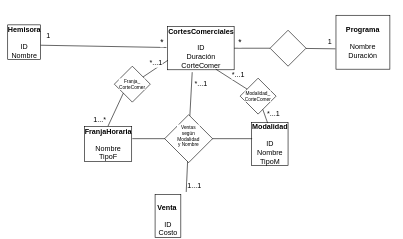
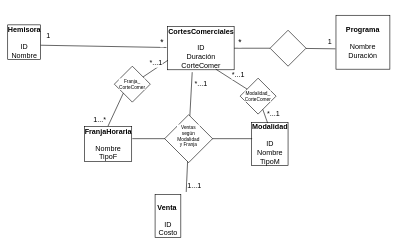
node "Ventas según Modalidad y Nombre": label "Ventas según Modalidad y Nombre" -> "Ventas según Modalidad y Franja"
